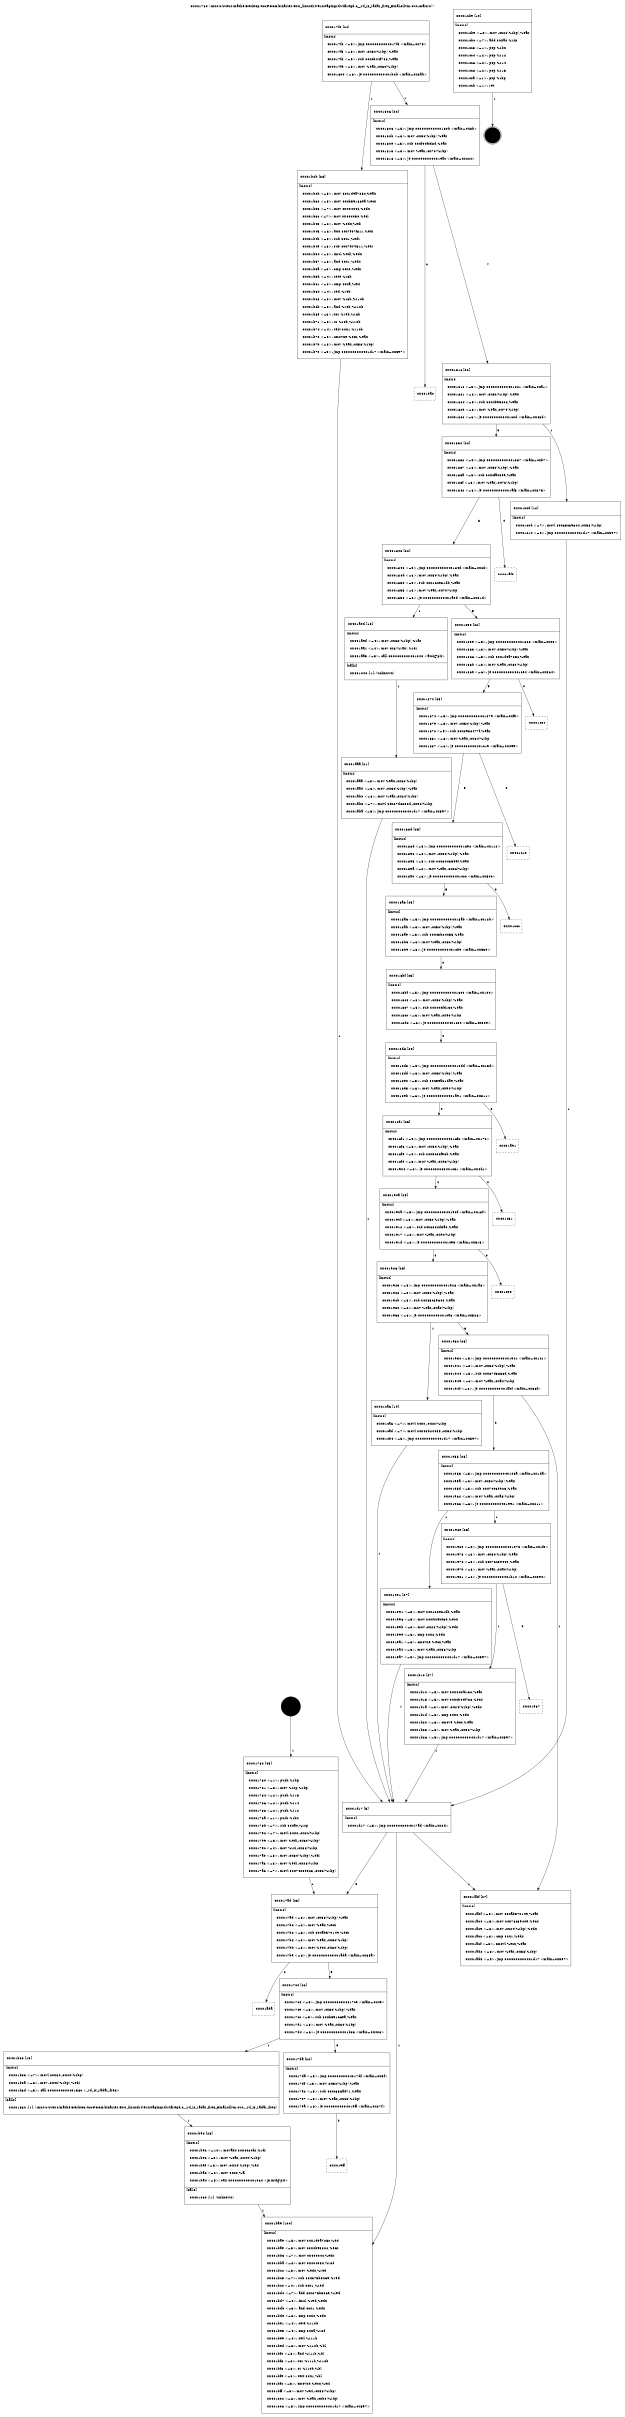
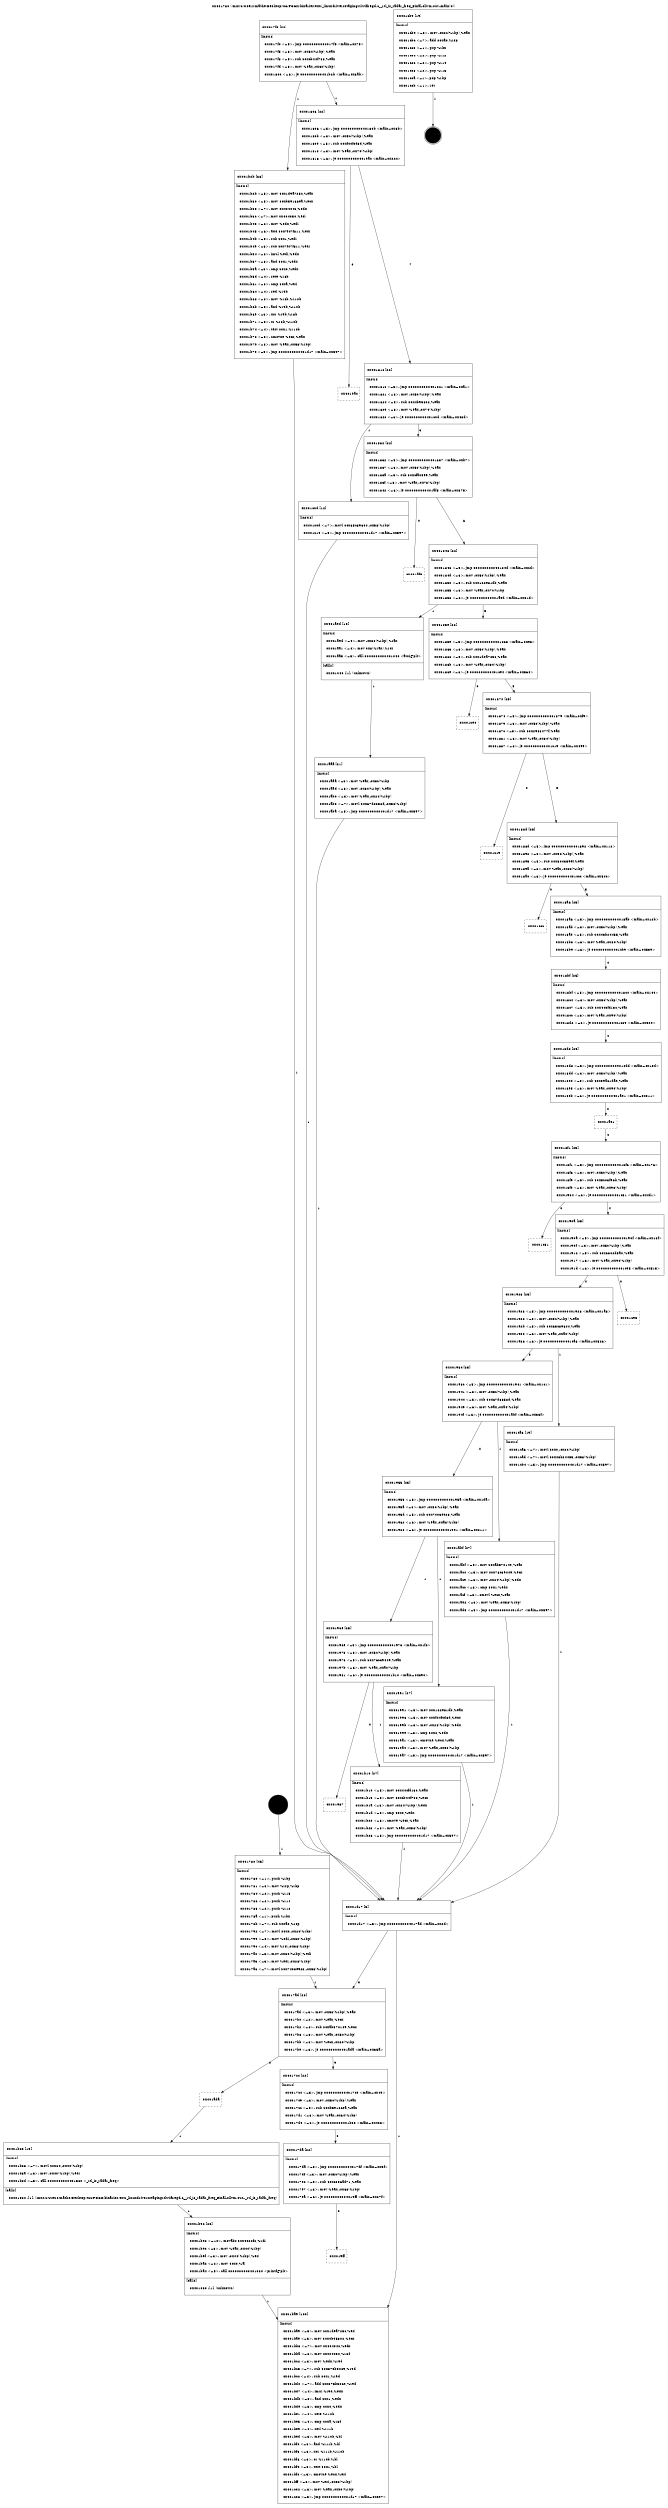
edge "0x4018d8 [25]" -> "0x4018f1 [25]": now "0x401a91" -> "0x4018f1 [25]"
edge "0x401d17 [5]" -> "0x401abf [27]": reversed
edge "0x4017c4 [22]" -> "0x401b83 [15]": now "0x401ada" -> "0x401b83 [15]"
